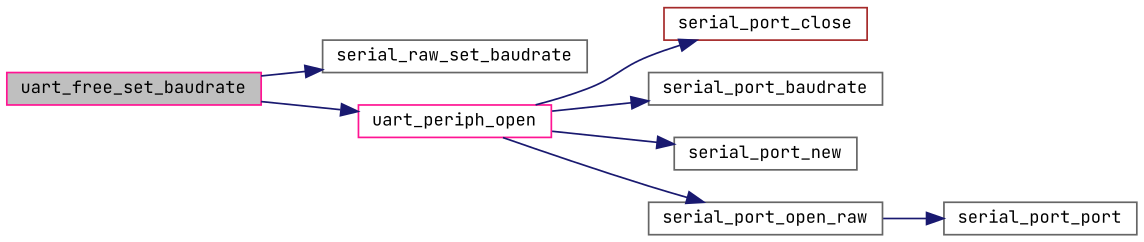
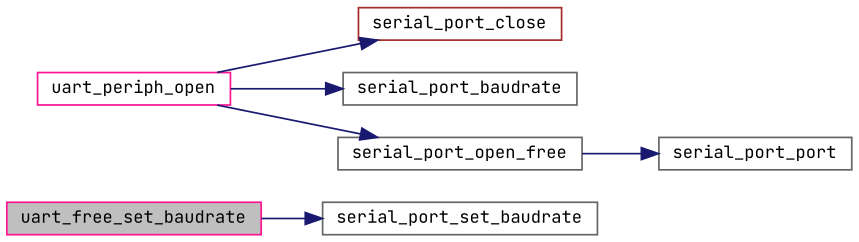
node "serial_raw_set_baudrate": label "serial_raw_set_baudrate" -> "serial_port_set_baudrate"
edge "uart_free_set_baudrate" -> "uart_periph_open": removed
node "serial_port_new": removed
node "serial_port_open_raw": label "serial_port_open_raw" -> "serial_port_open_free"
